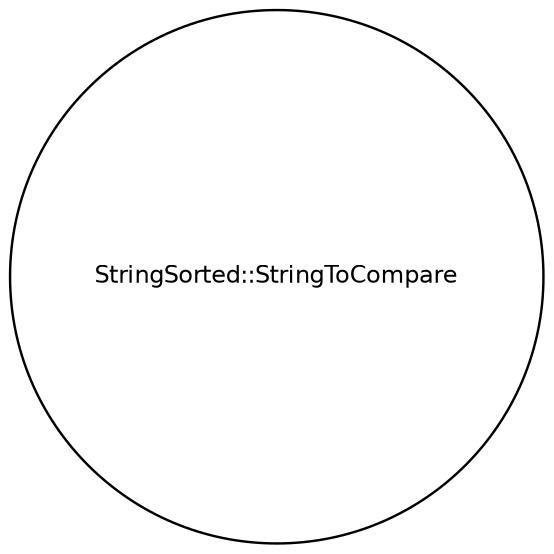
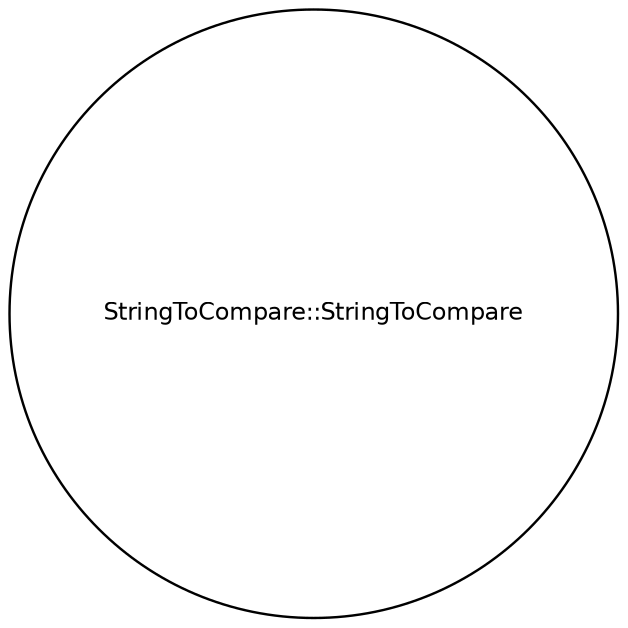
node "StringSorted::StringToCompare": label "StringSorted::StringToCompare" -> "StringToCompare::StringToCompare"
